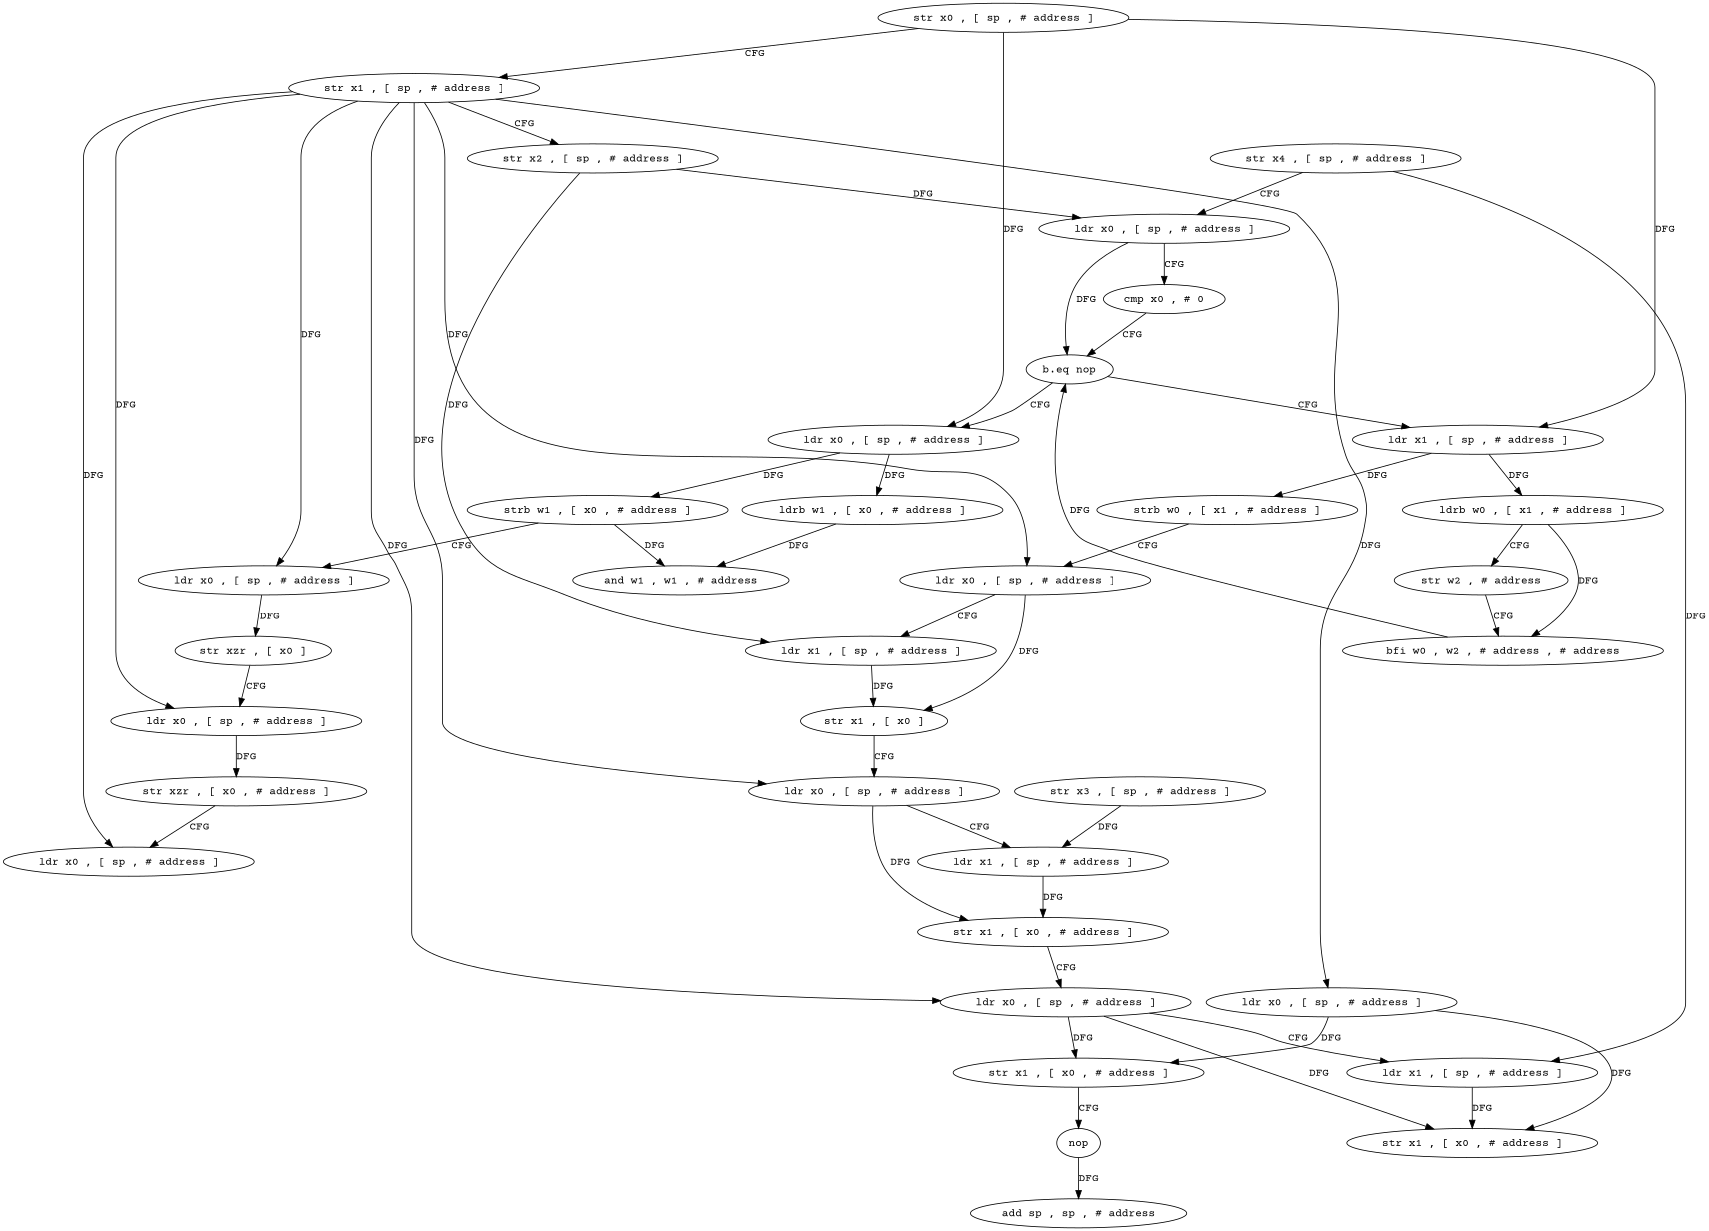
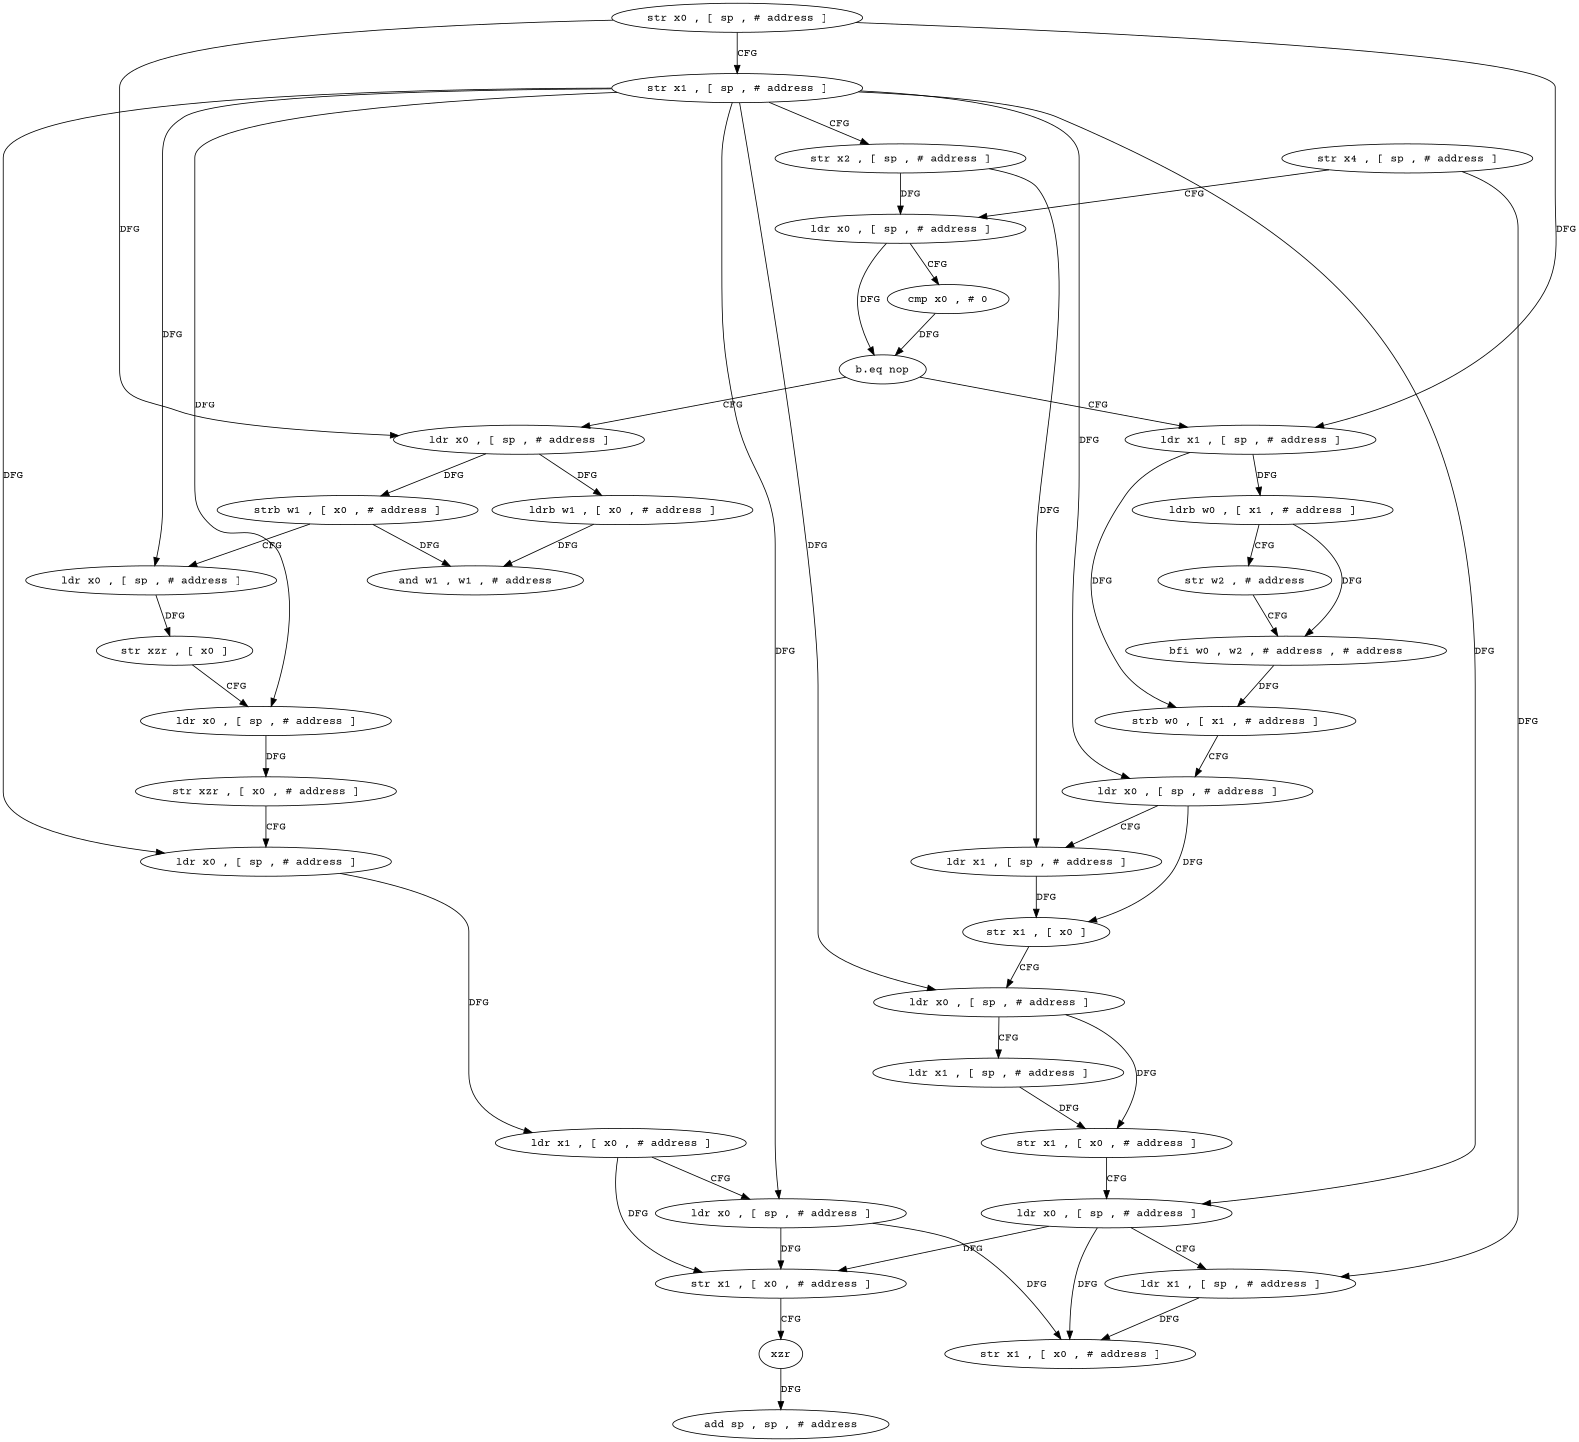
edge "cmp x0 , # 0" -> "b.eq nop": label "CFG" -> "DFG"
edge "bfi w0 , w2 , # address , # address" -> "b.eq nop": now "bfi w0 , w2 , # address , # address" -> "strb w0 , [ x1 , # address ]"
node "str x3 , [ sp , # address ]": removed
node "ldr x1 , [ x0 , # address ]": added
node "nop": label "nop" -> "xzr"
